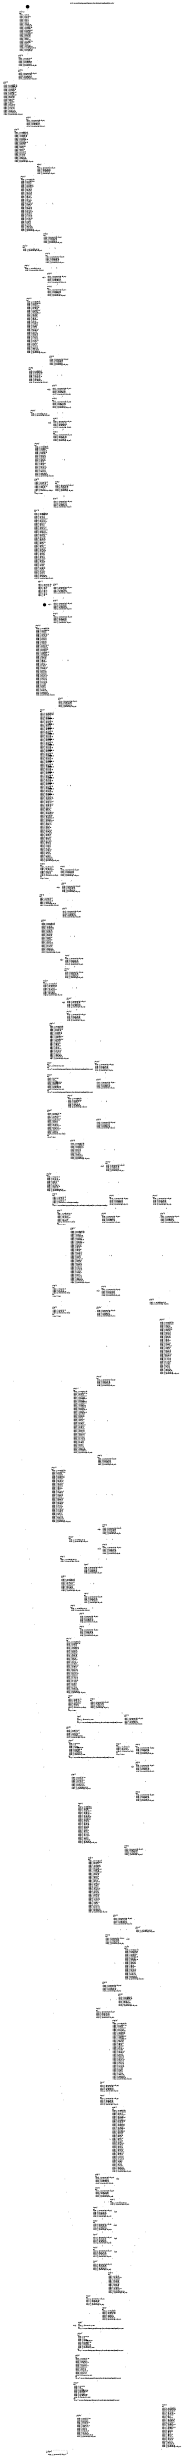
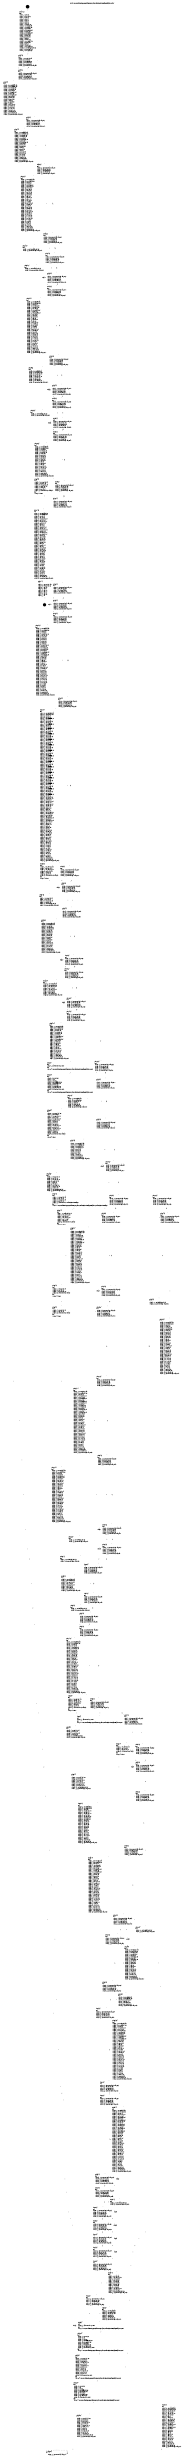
node "0x402e28 [40]": removed
